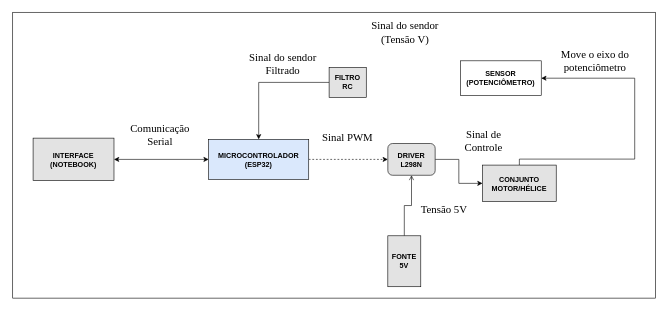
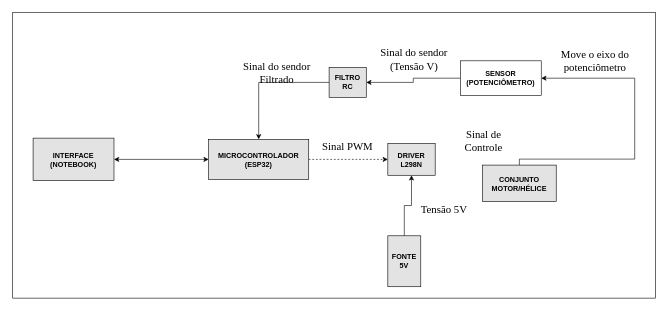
node "Sinal do sendor (Tensão V)": moved (405, 33) -> (414, 60)
node "Sinal do sendor Filtrado": moved (283, 65) -> (277, 74)
edge "SENSOR (POTENCIÔMETRO)" -> "FILTRO RC": added
node "Comunicação Serial": removed
node "Sinal PWM": moved (348, 138) -> (348, 147)
node "MICROCONTROLADOR (ESP32)": fillcolor #dae8fc -> #e3e3e3
node "DRIVER L298N": shape rounded rectangle -> rectangle
edge "DRIVER L298N" -> "CONJUNTO MOTOR/HÉLICE": removed
edge "FONTE 5V" -> "DRIVER L298N": arrowhead open -> classic
